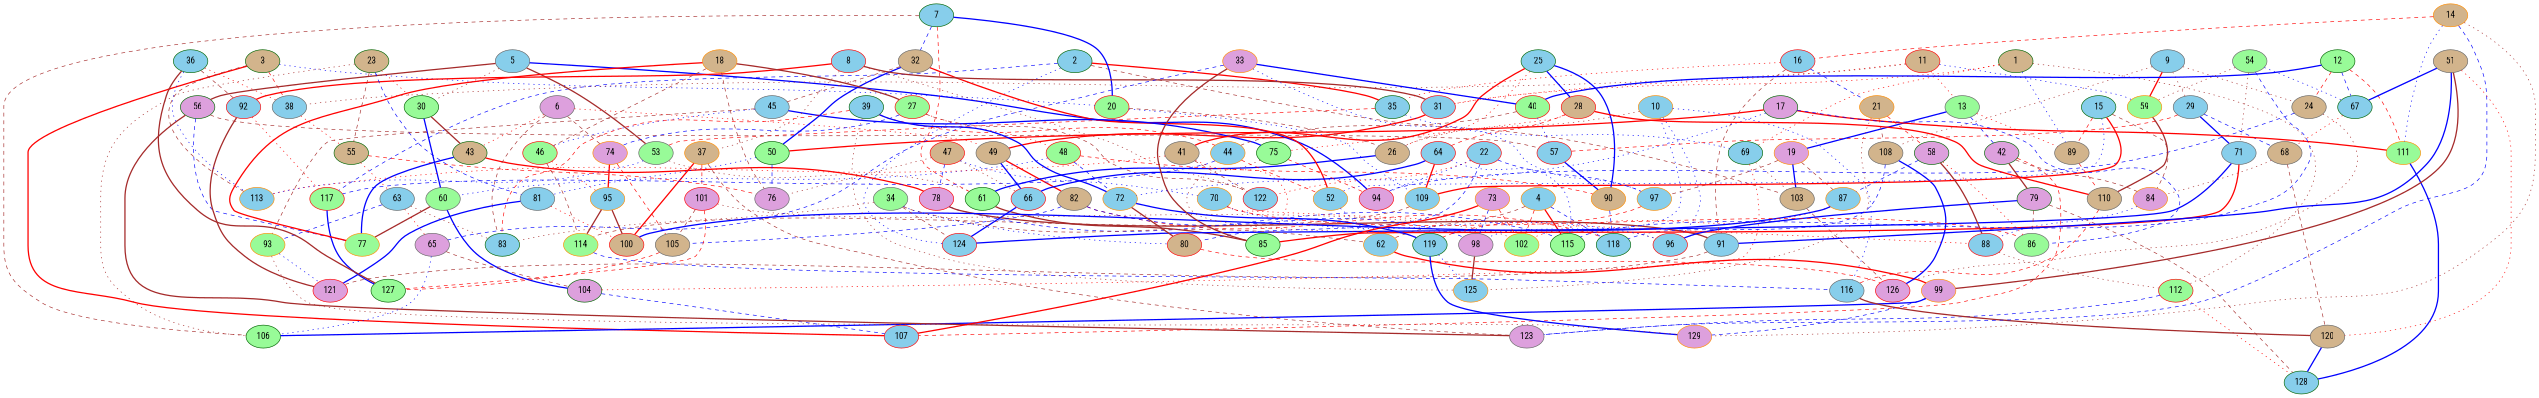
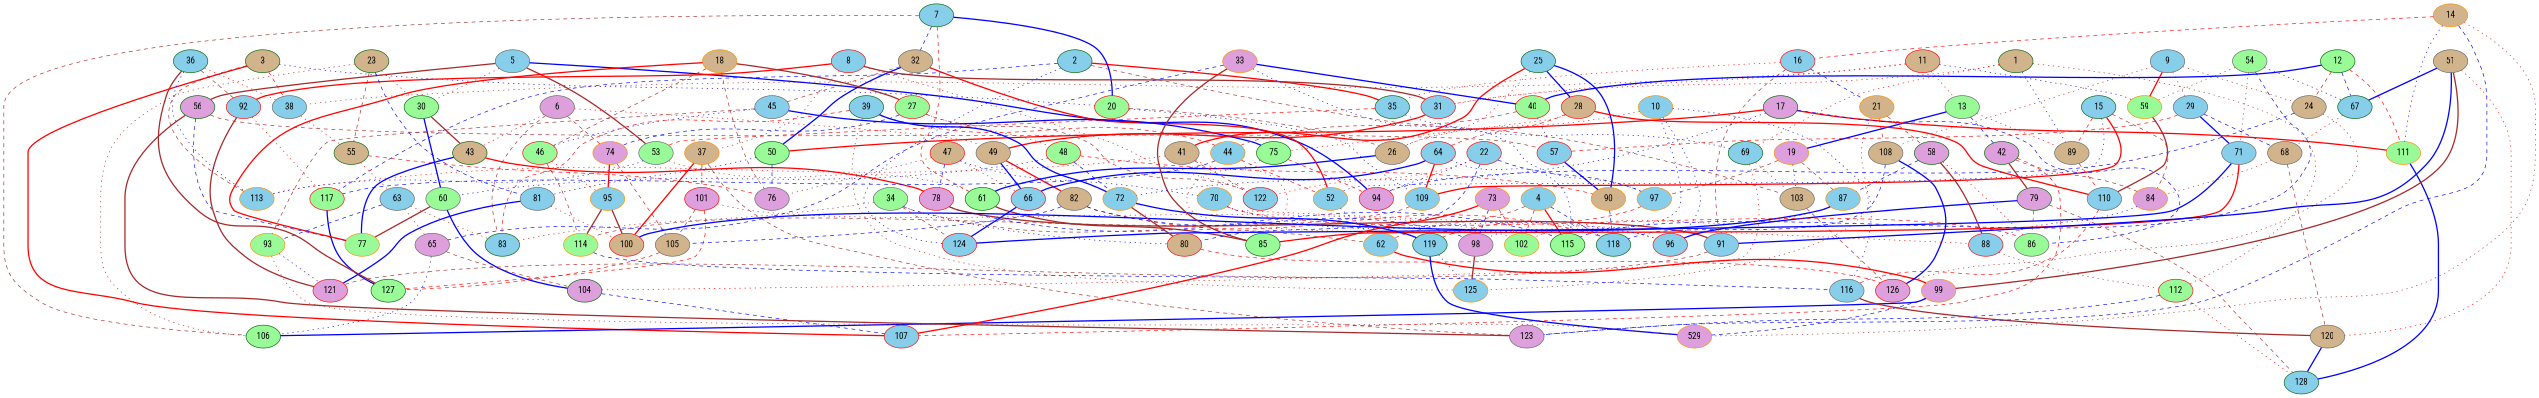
edge "19" -- "103": style bold -> dotted
node "110": fillcolor tan -> skyblue
node "129": label "129" -> "529"
